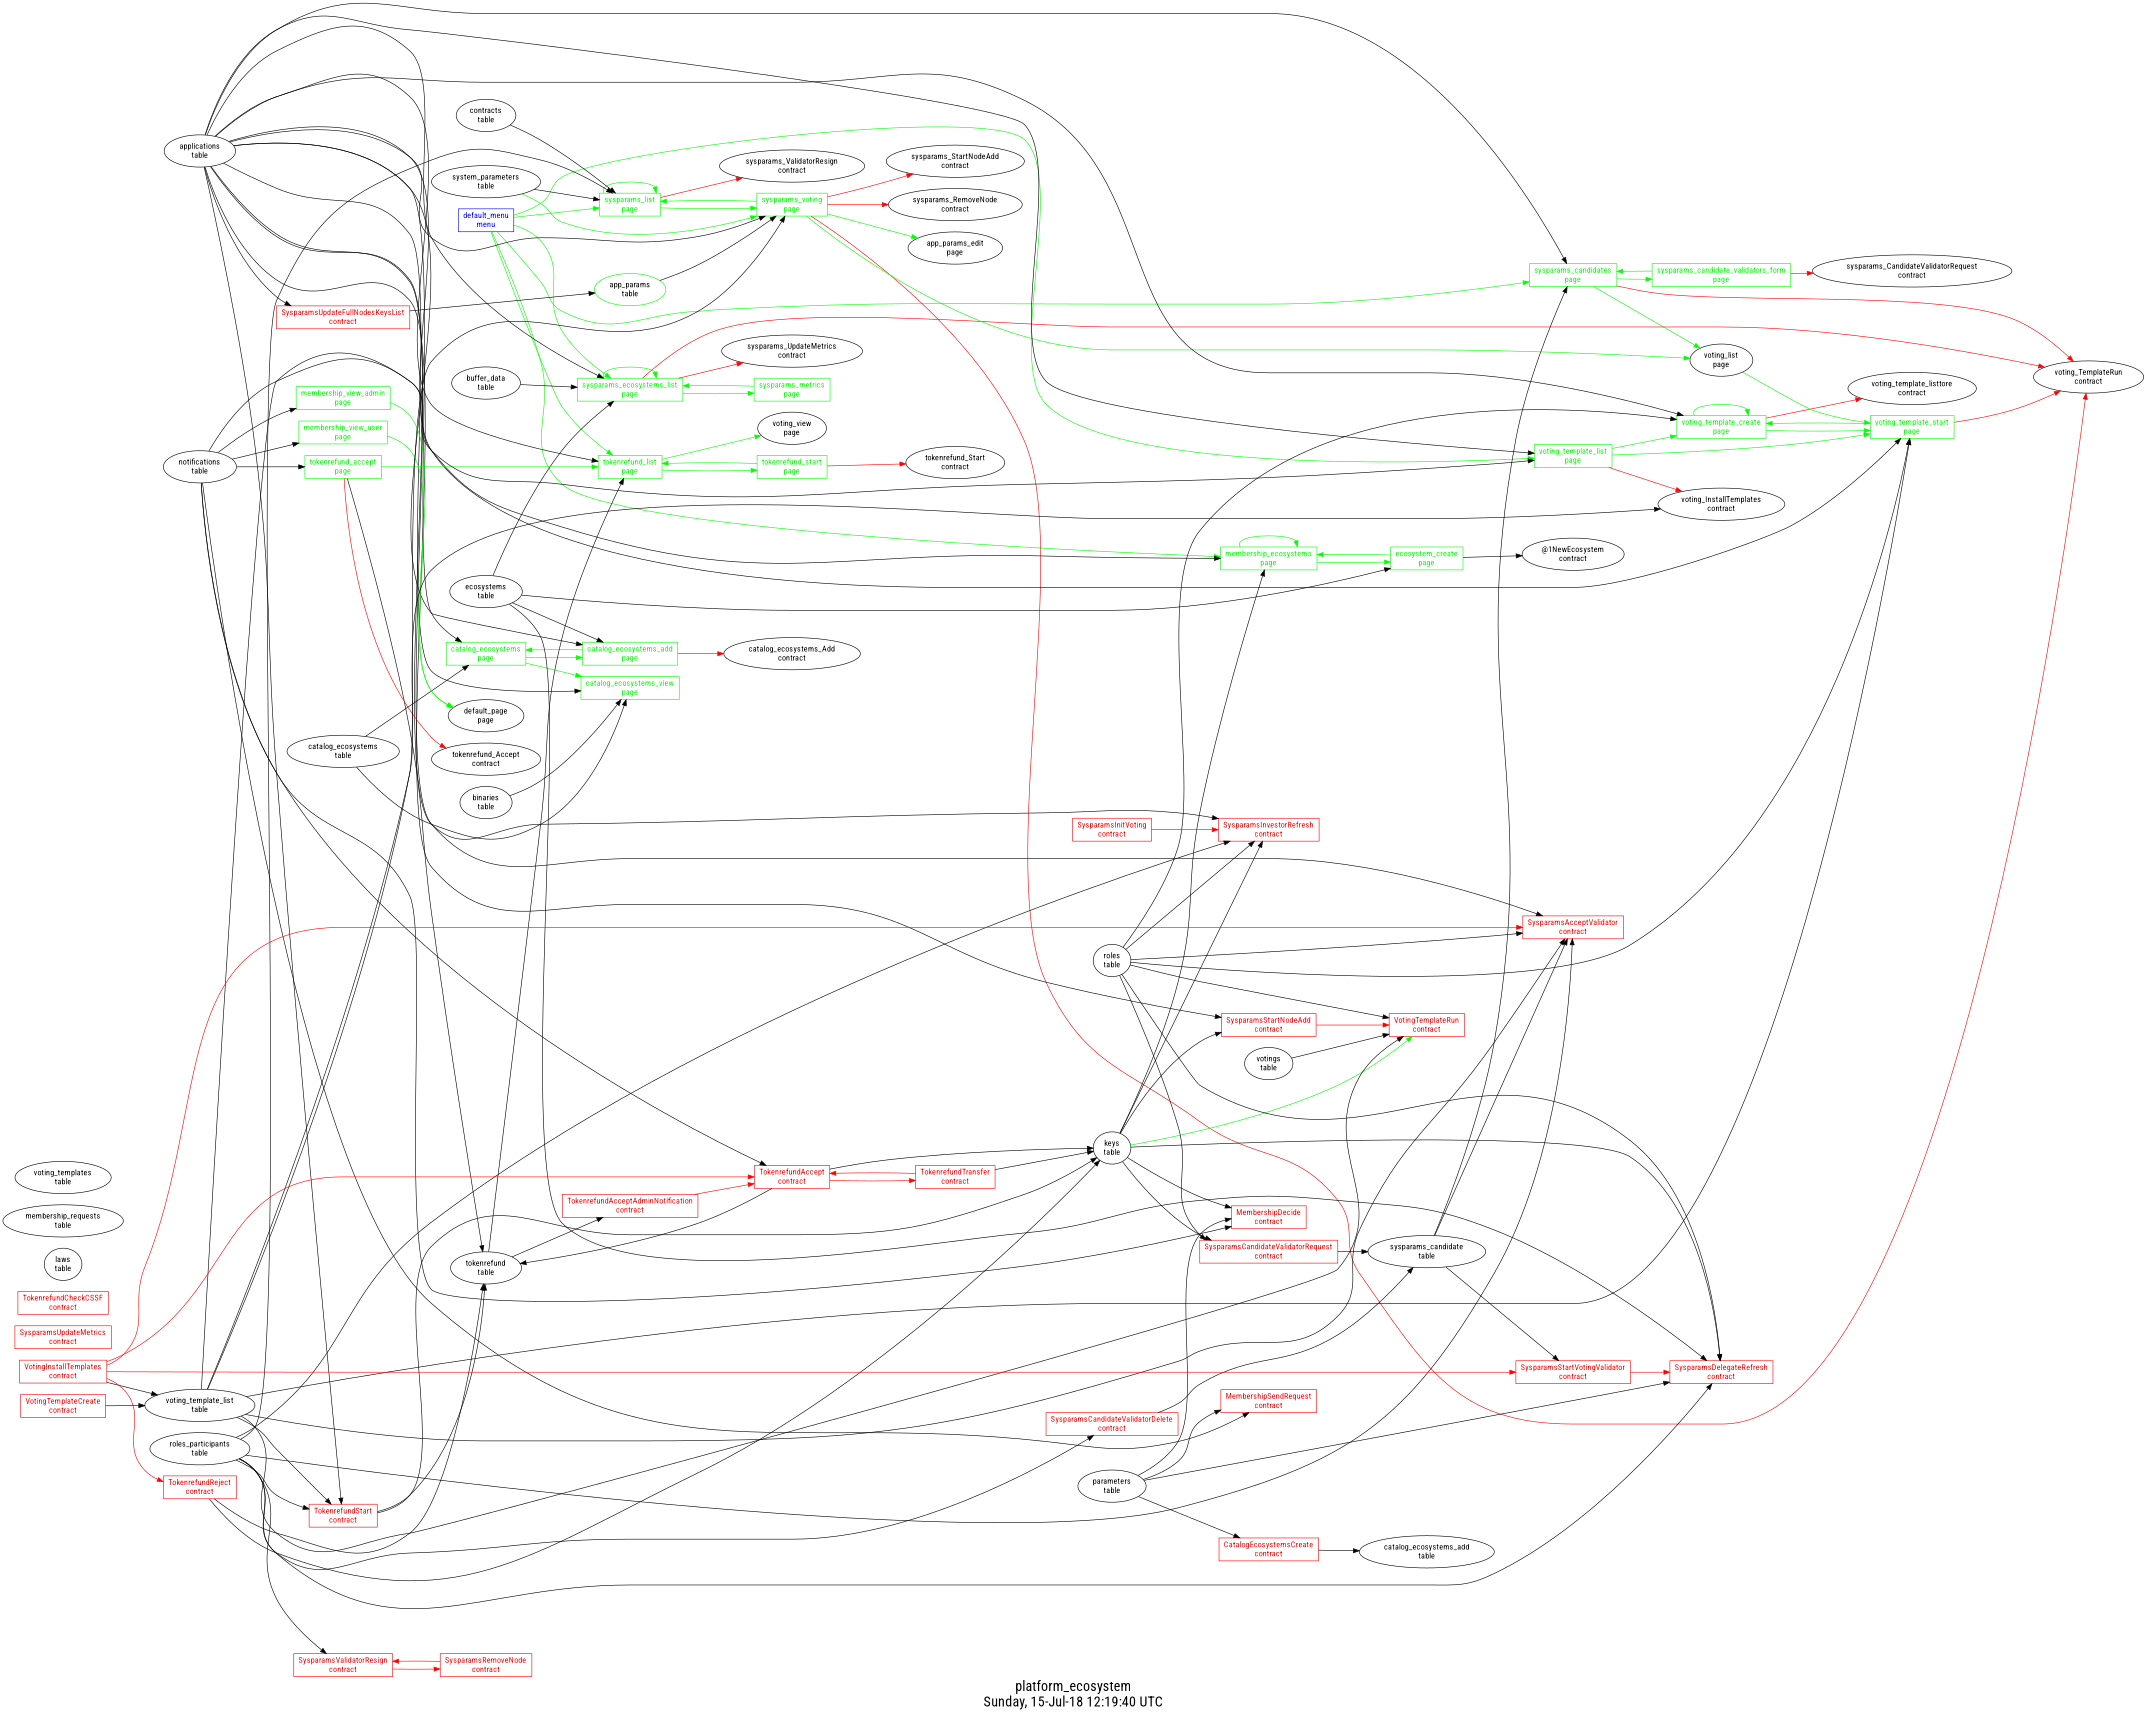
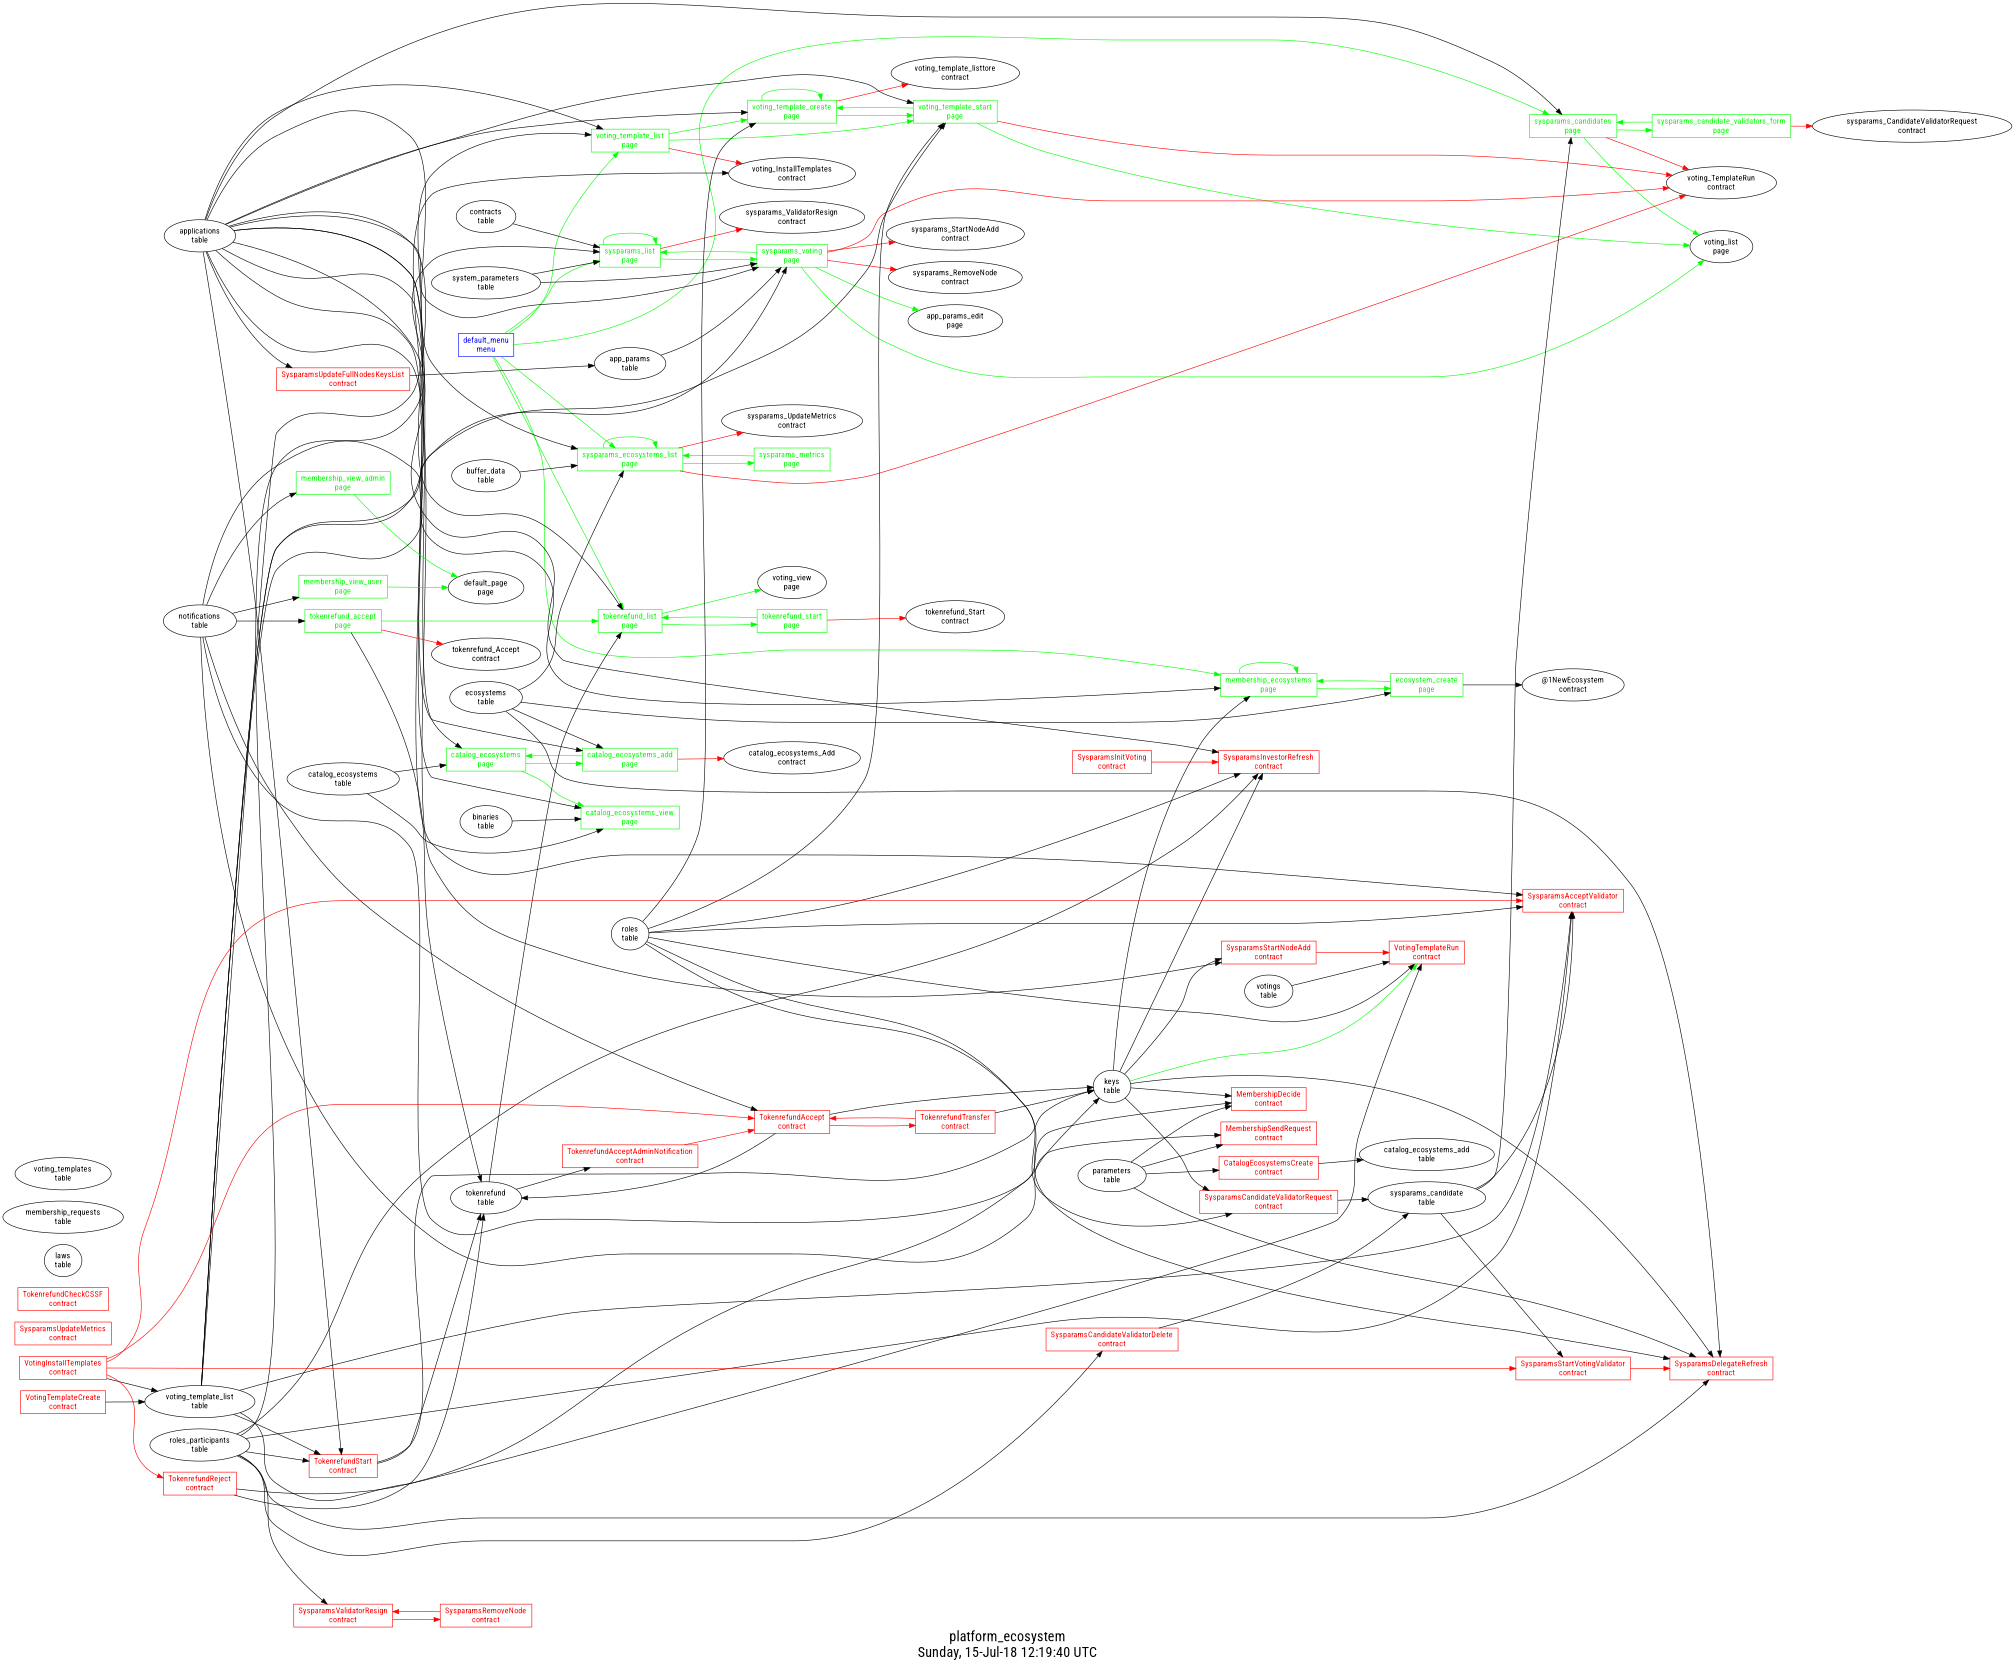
edge "system_parameters table" -> "sysparams_voting page": color green -> black
node "app_params table": color green -> black
edge "voting_list page" -> "voting_template_start page": reversed
